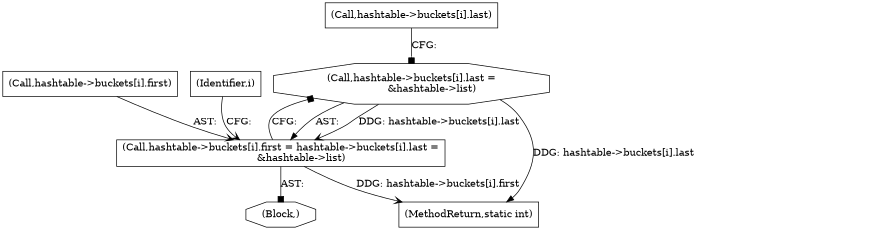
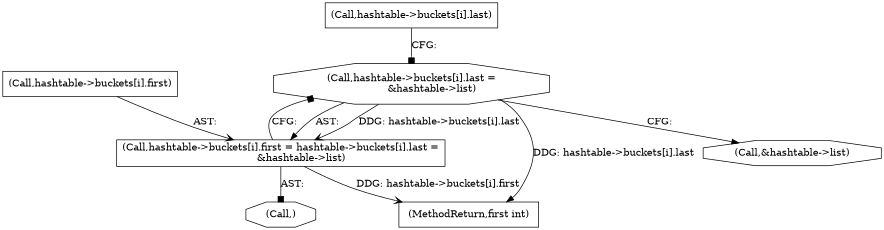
node "(Identifier,i)": removed
node "(Call,&hashtable->list)": added
node "(Block,)": label "(Block,)" -> "(Call,)"
node "(MethodReturn,static int)": label "(MethodReturn,static int)" -> "(MethodReturn,first int)"
